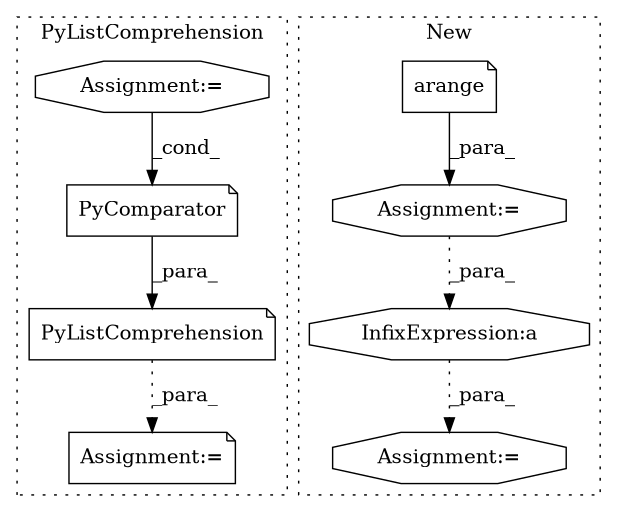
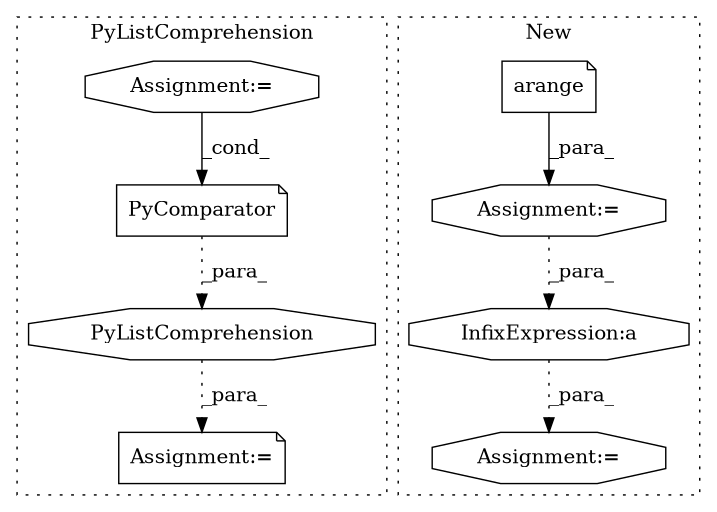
edge "PyComparator" -> "PyListComprehension": style solid -> dotted
node "PyListComprehension": shape note -> octagon
